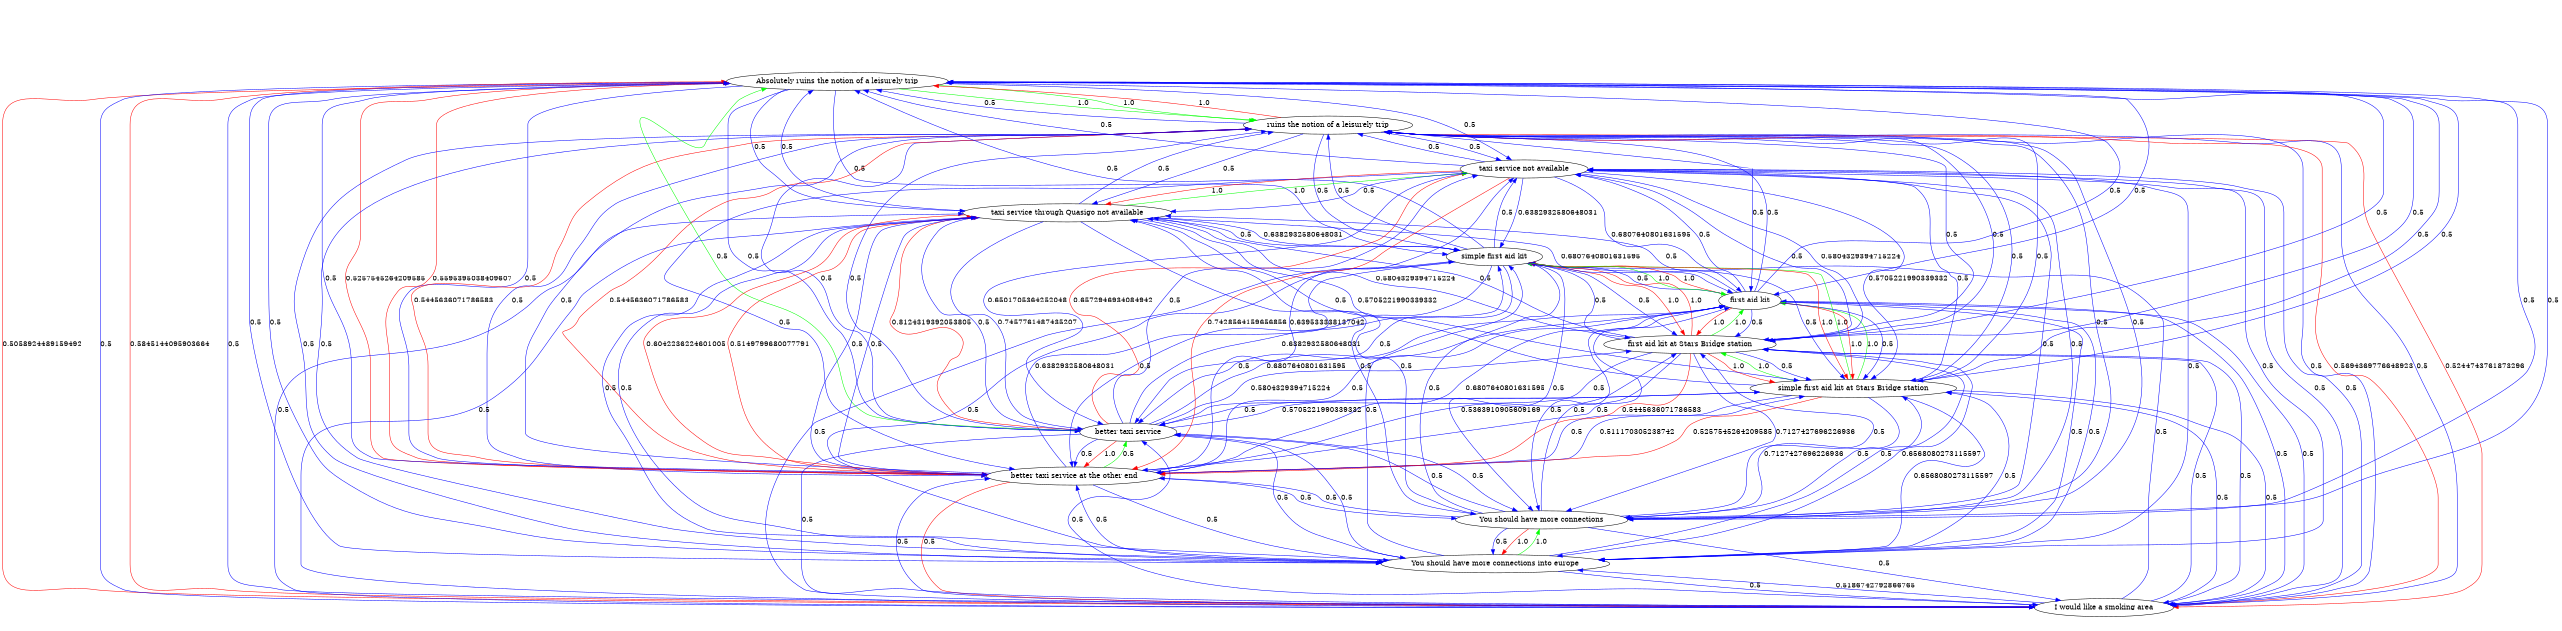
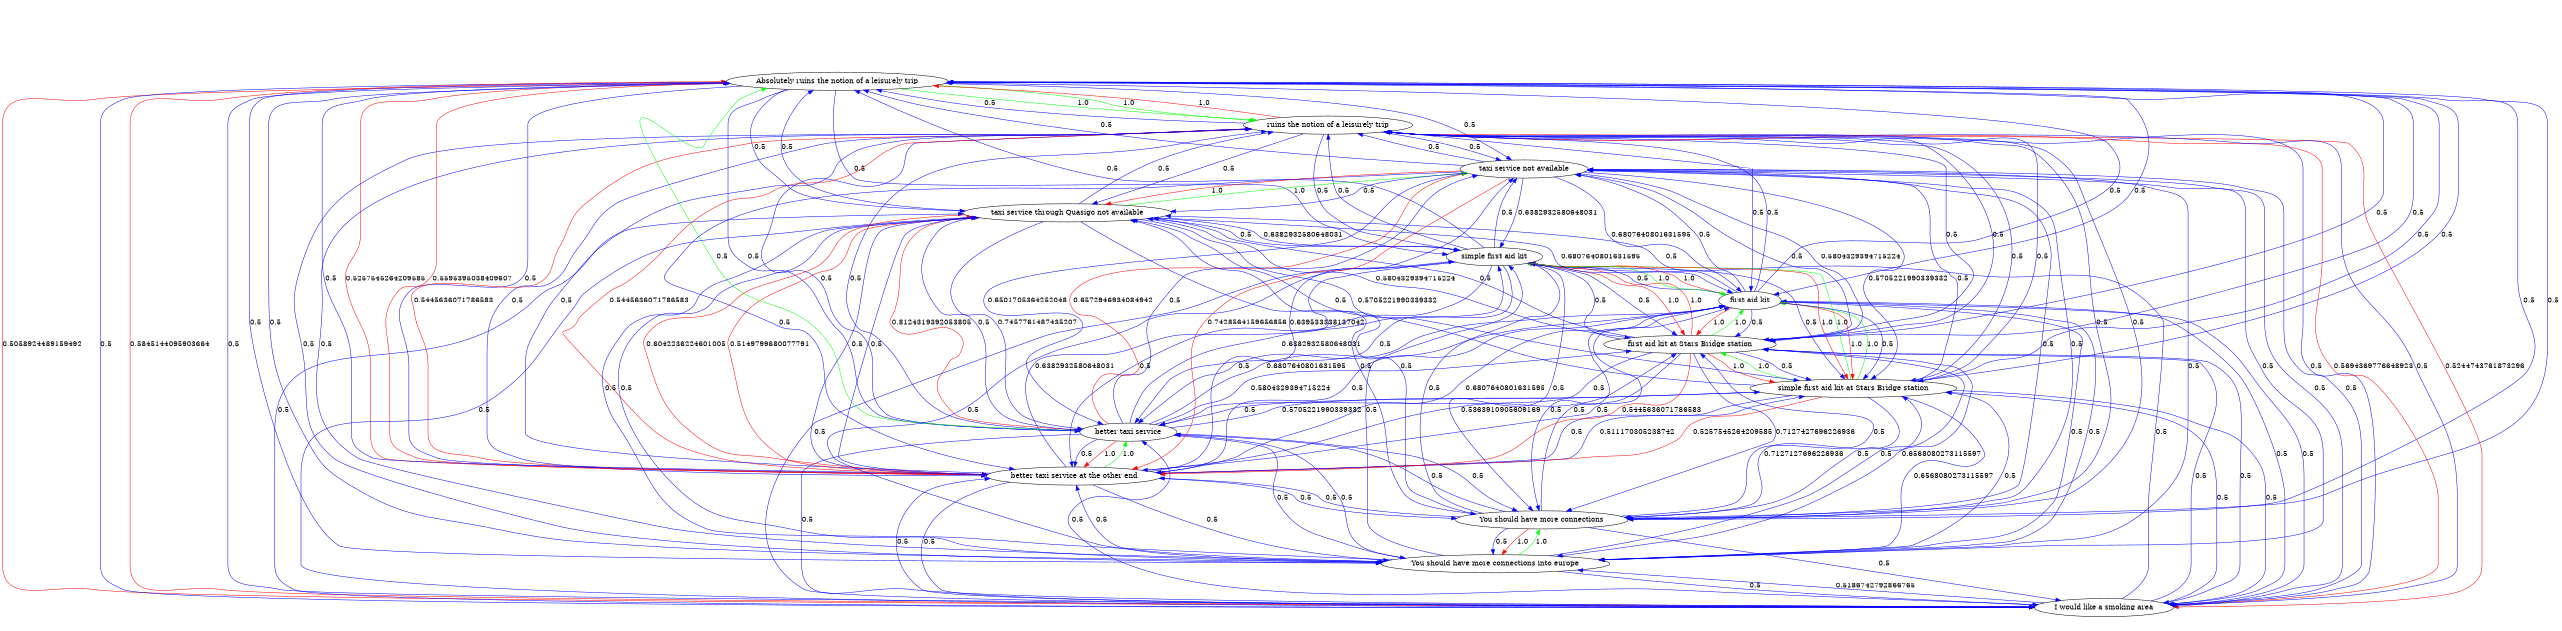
edge "better taxi service at the other end" -> "better taxi service": label "0.5" -> "1.0"
edge "simple first aid kit at Stars Bridge station" -> "You should have more connections": label "0.7127427696226936" -> "0.7127127696226936"
edge "better taxi service at the other end" -> "I would like a smoking area": color red -> blue
